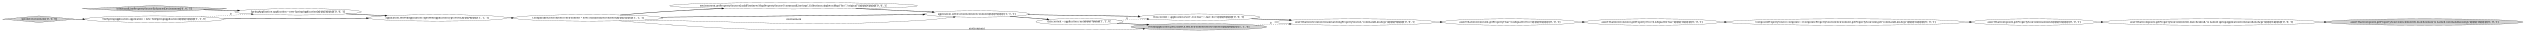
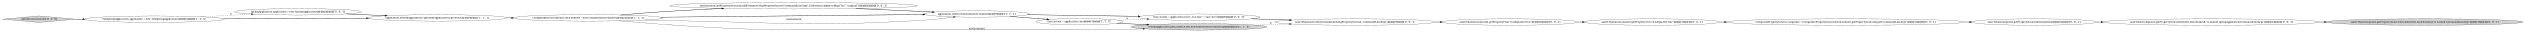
node "commandLinePropertySourceEnhancesEnvironment['0', '0', '1']": removed
